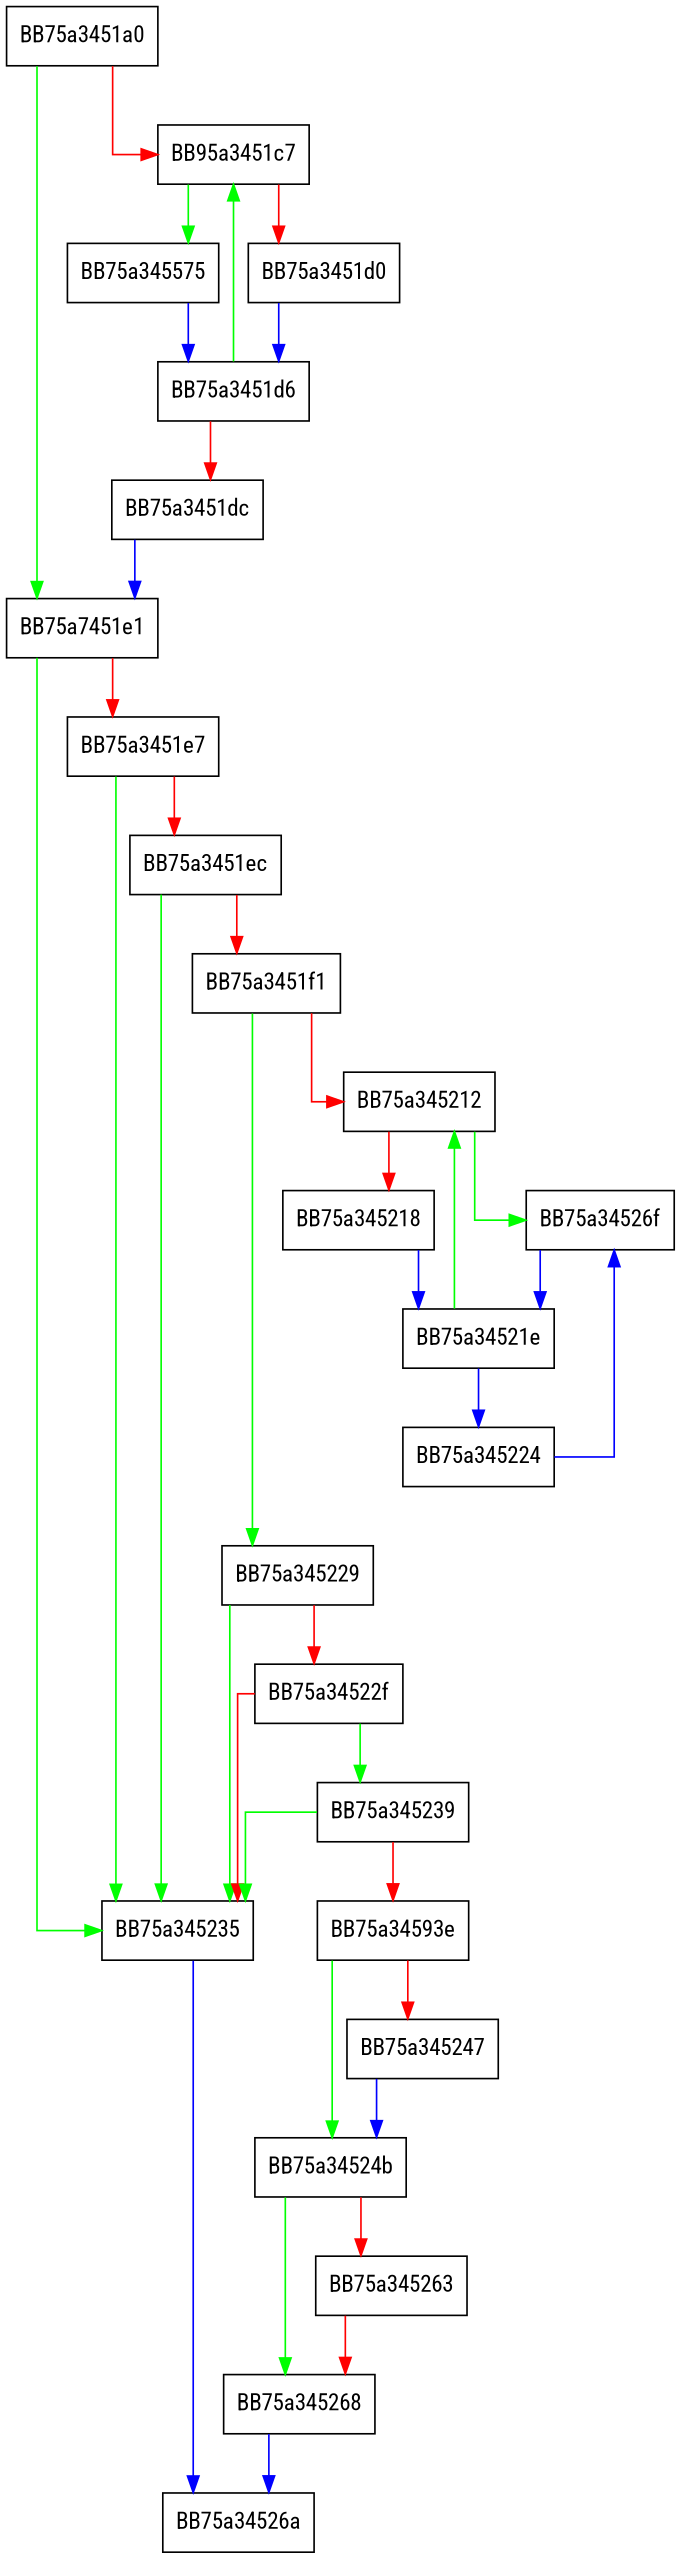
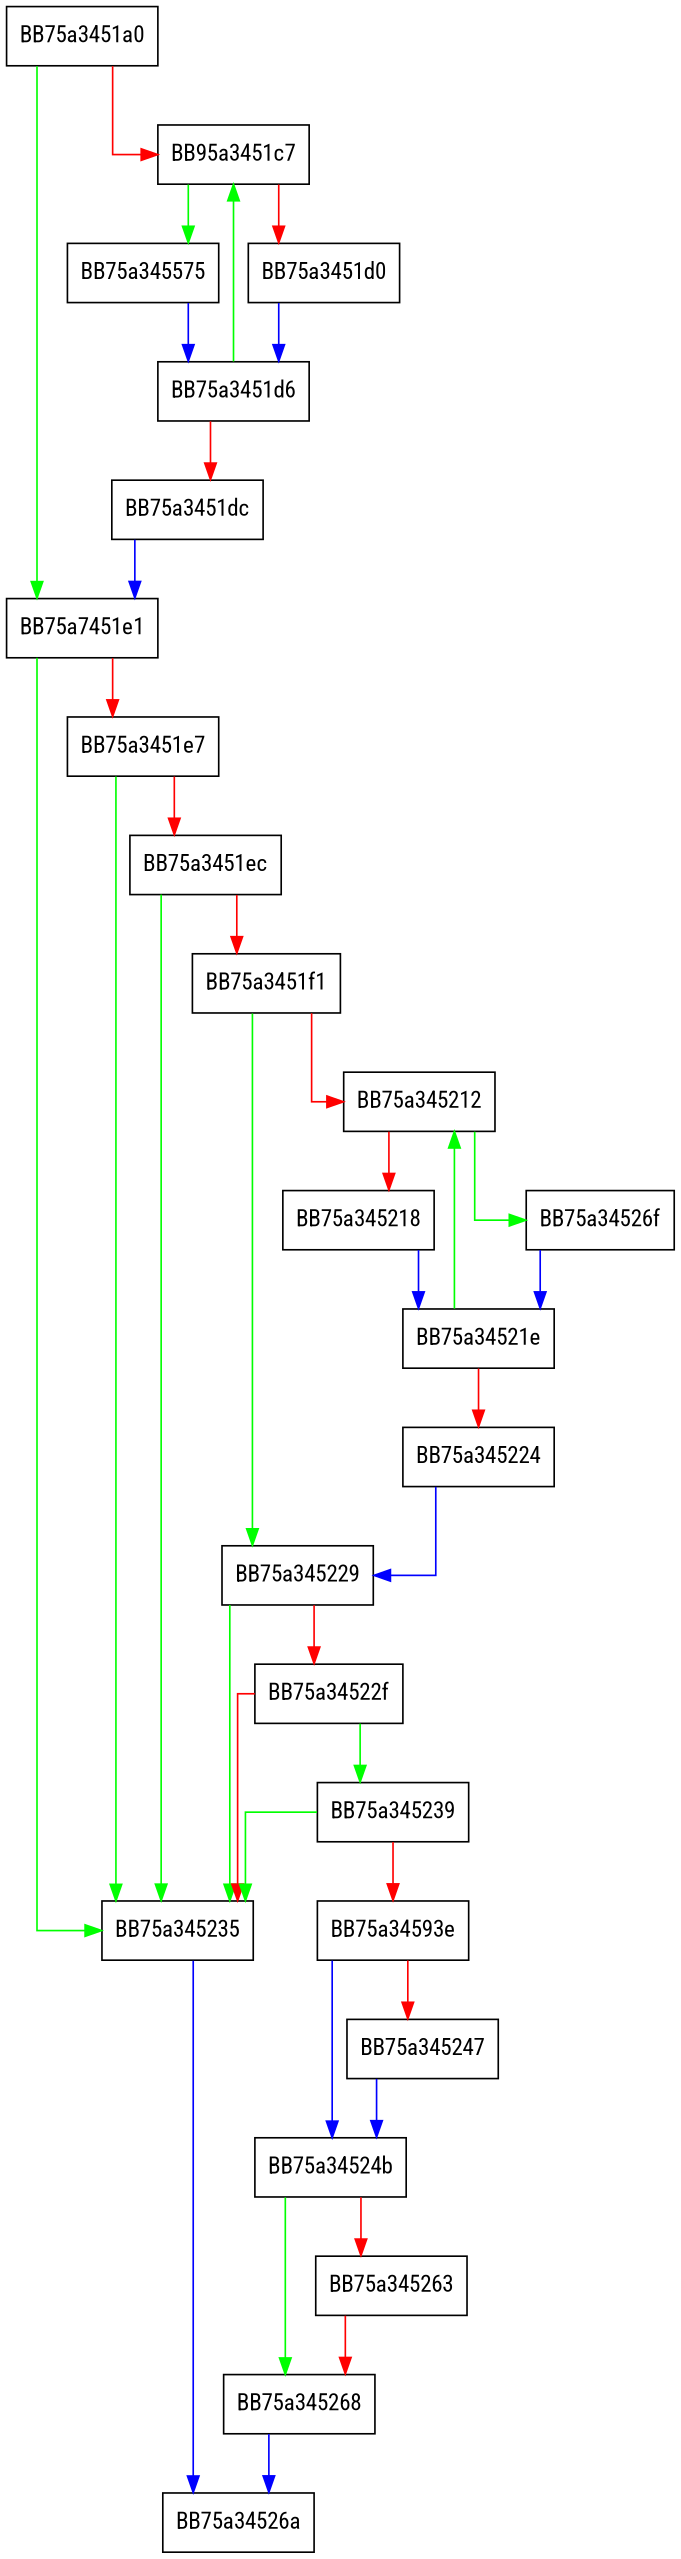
edge "BB75a34521e" -> "BB75a345224": color blue -> red
edge "BB75a345224" -> "BB75a34526f": now "BB75a345224" -> "BB75a345229"
edge "BB75a34593e" -> "BB75a34524b": color green -> blue
